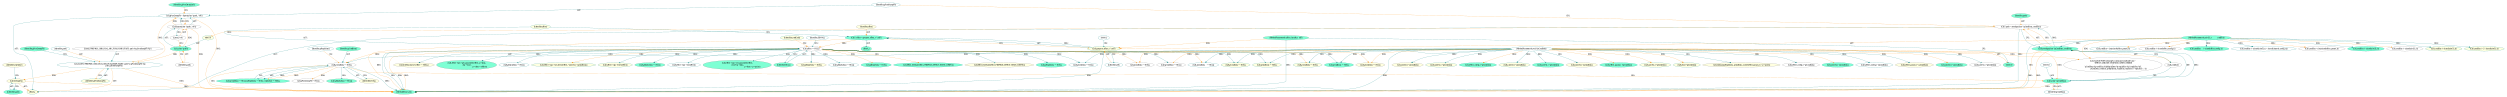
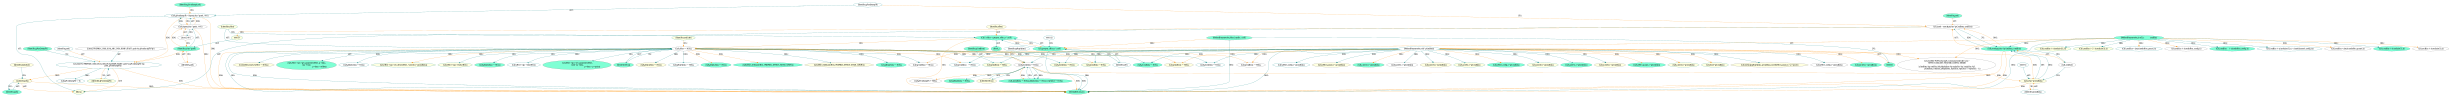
node "(Identifier,EINVAL)": removed
node "(Call,(char *)path)": label "(Call,(char *)path)" -> "(Identifier,(char *)path)"
node "(Call,(preproc_effect_t *) self)": fillcolor lightyellow -> aquamarine
edge "(Identifier,self)" -> "(Call,(preproc_effect_t *) self)": color darkorange -> teal
node "(Call,gPcmDumpFh <= 0)": added
node "(Call,(char *)pCmdData)": fillcolor aquamarine -> lightyellow
edge "(Call,*path = strndup((char *)pCmdData, cmdSize))" -> "(MethodReturn,int)": removed, label "DDG:"
